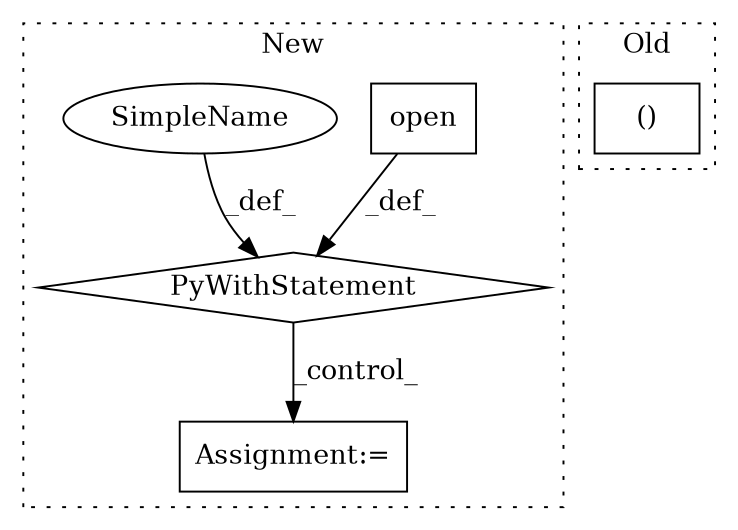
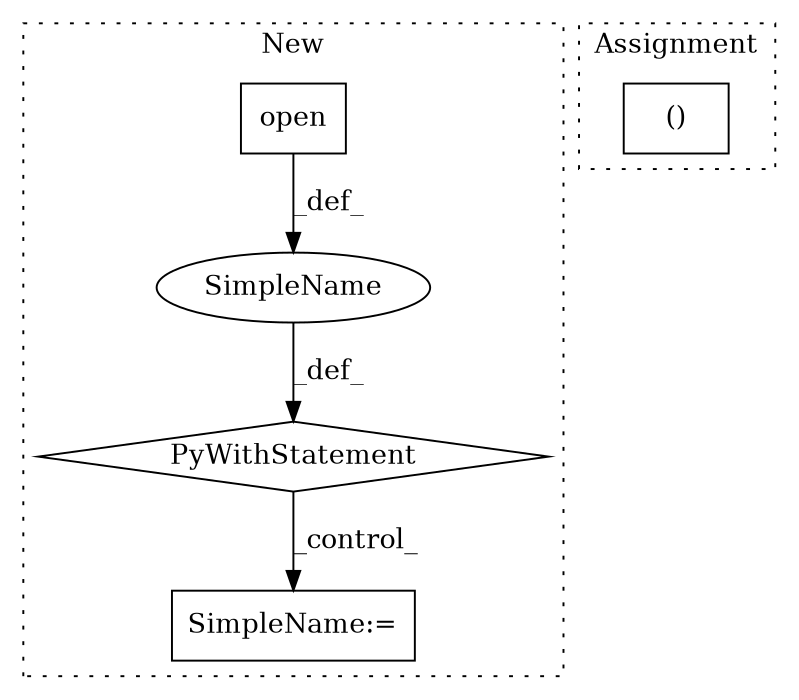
cluster "Old": label "Old" -> "Assignment"
edge "open" -> "PyWithStatement": now "open" -> "SimpleName"
node "Assignment:=": label "Assignment:=" -> "SimpleName:="
